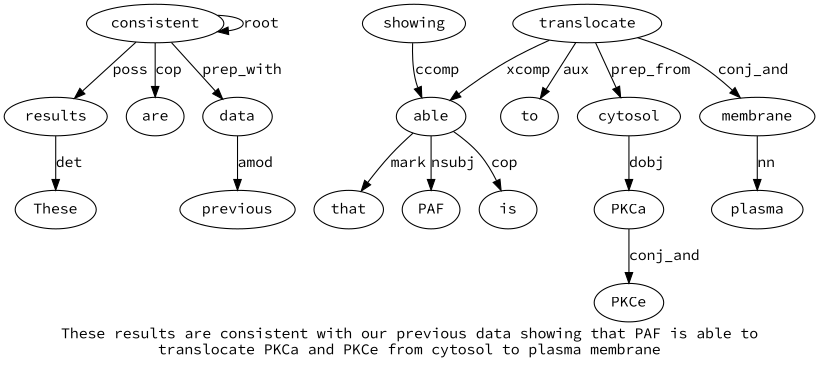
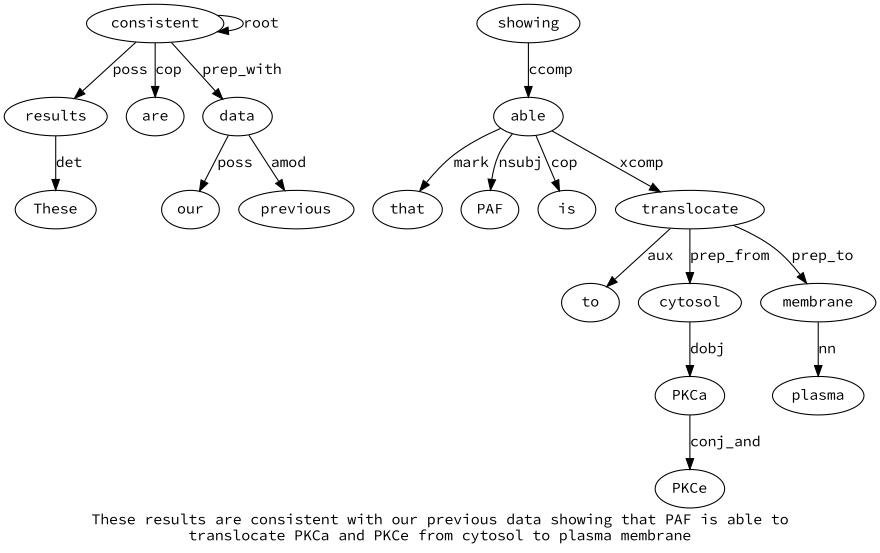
edge "translocate" -> "able": reversed
edge "translocate" -> "membrane": label "conj_and" -> "prep_to"
node "our": added
